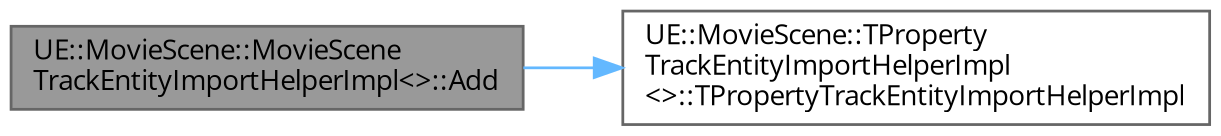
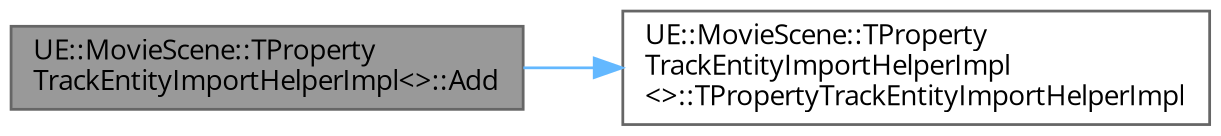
node "UE::MovieScene::MovieScene TrackEntityImportHelperImpl<>::Add": label "UE::MovieScene::MovieScene TrackEntityImportHelperImpl<>::Add" -> "UE::MovieScene::TProperty TrackEntityImportHelperImpl<>::Add"
